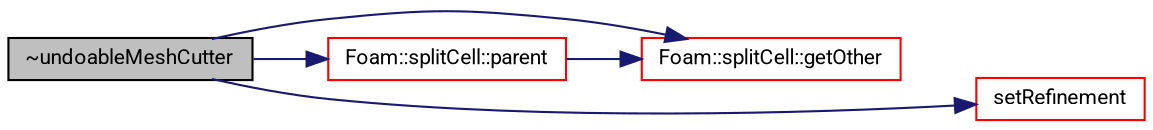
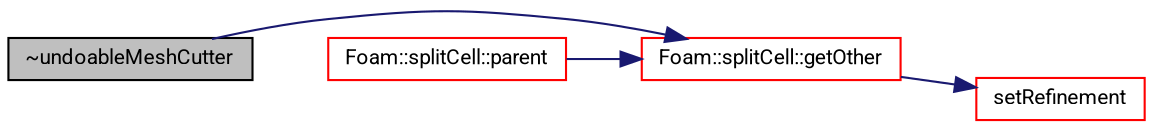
edge "~undoableMeshCutter" -> "Foam::splitCell::parent": removed
edge "~undoableMeshCutter" -> "setRefinement": now "Foam::splitCell::getOther" -> "setRefinement"
